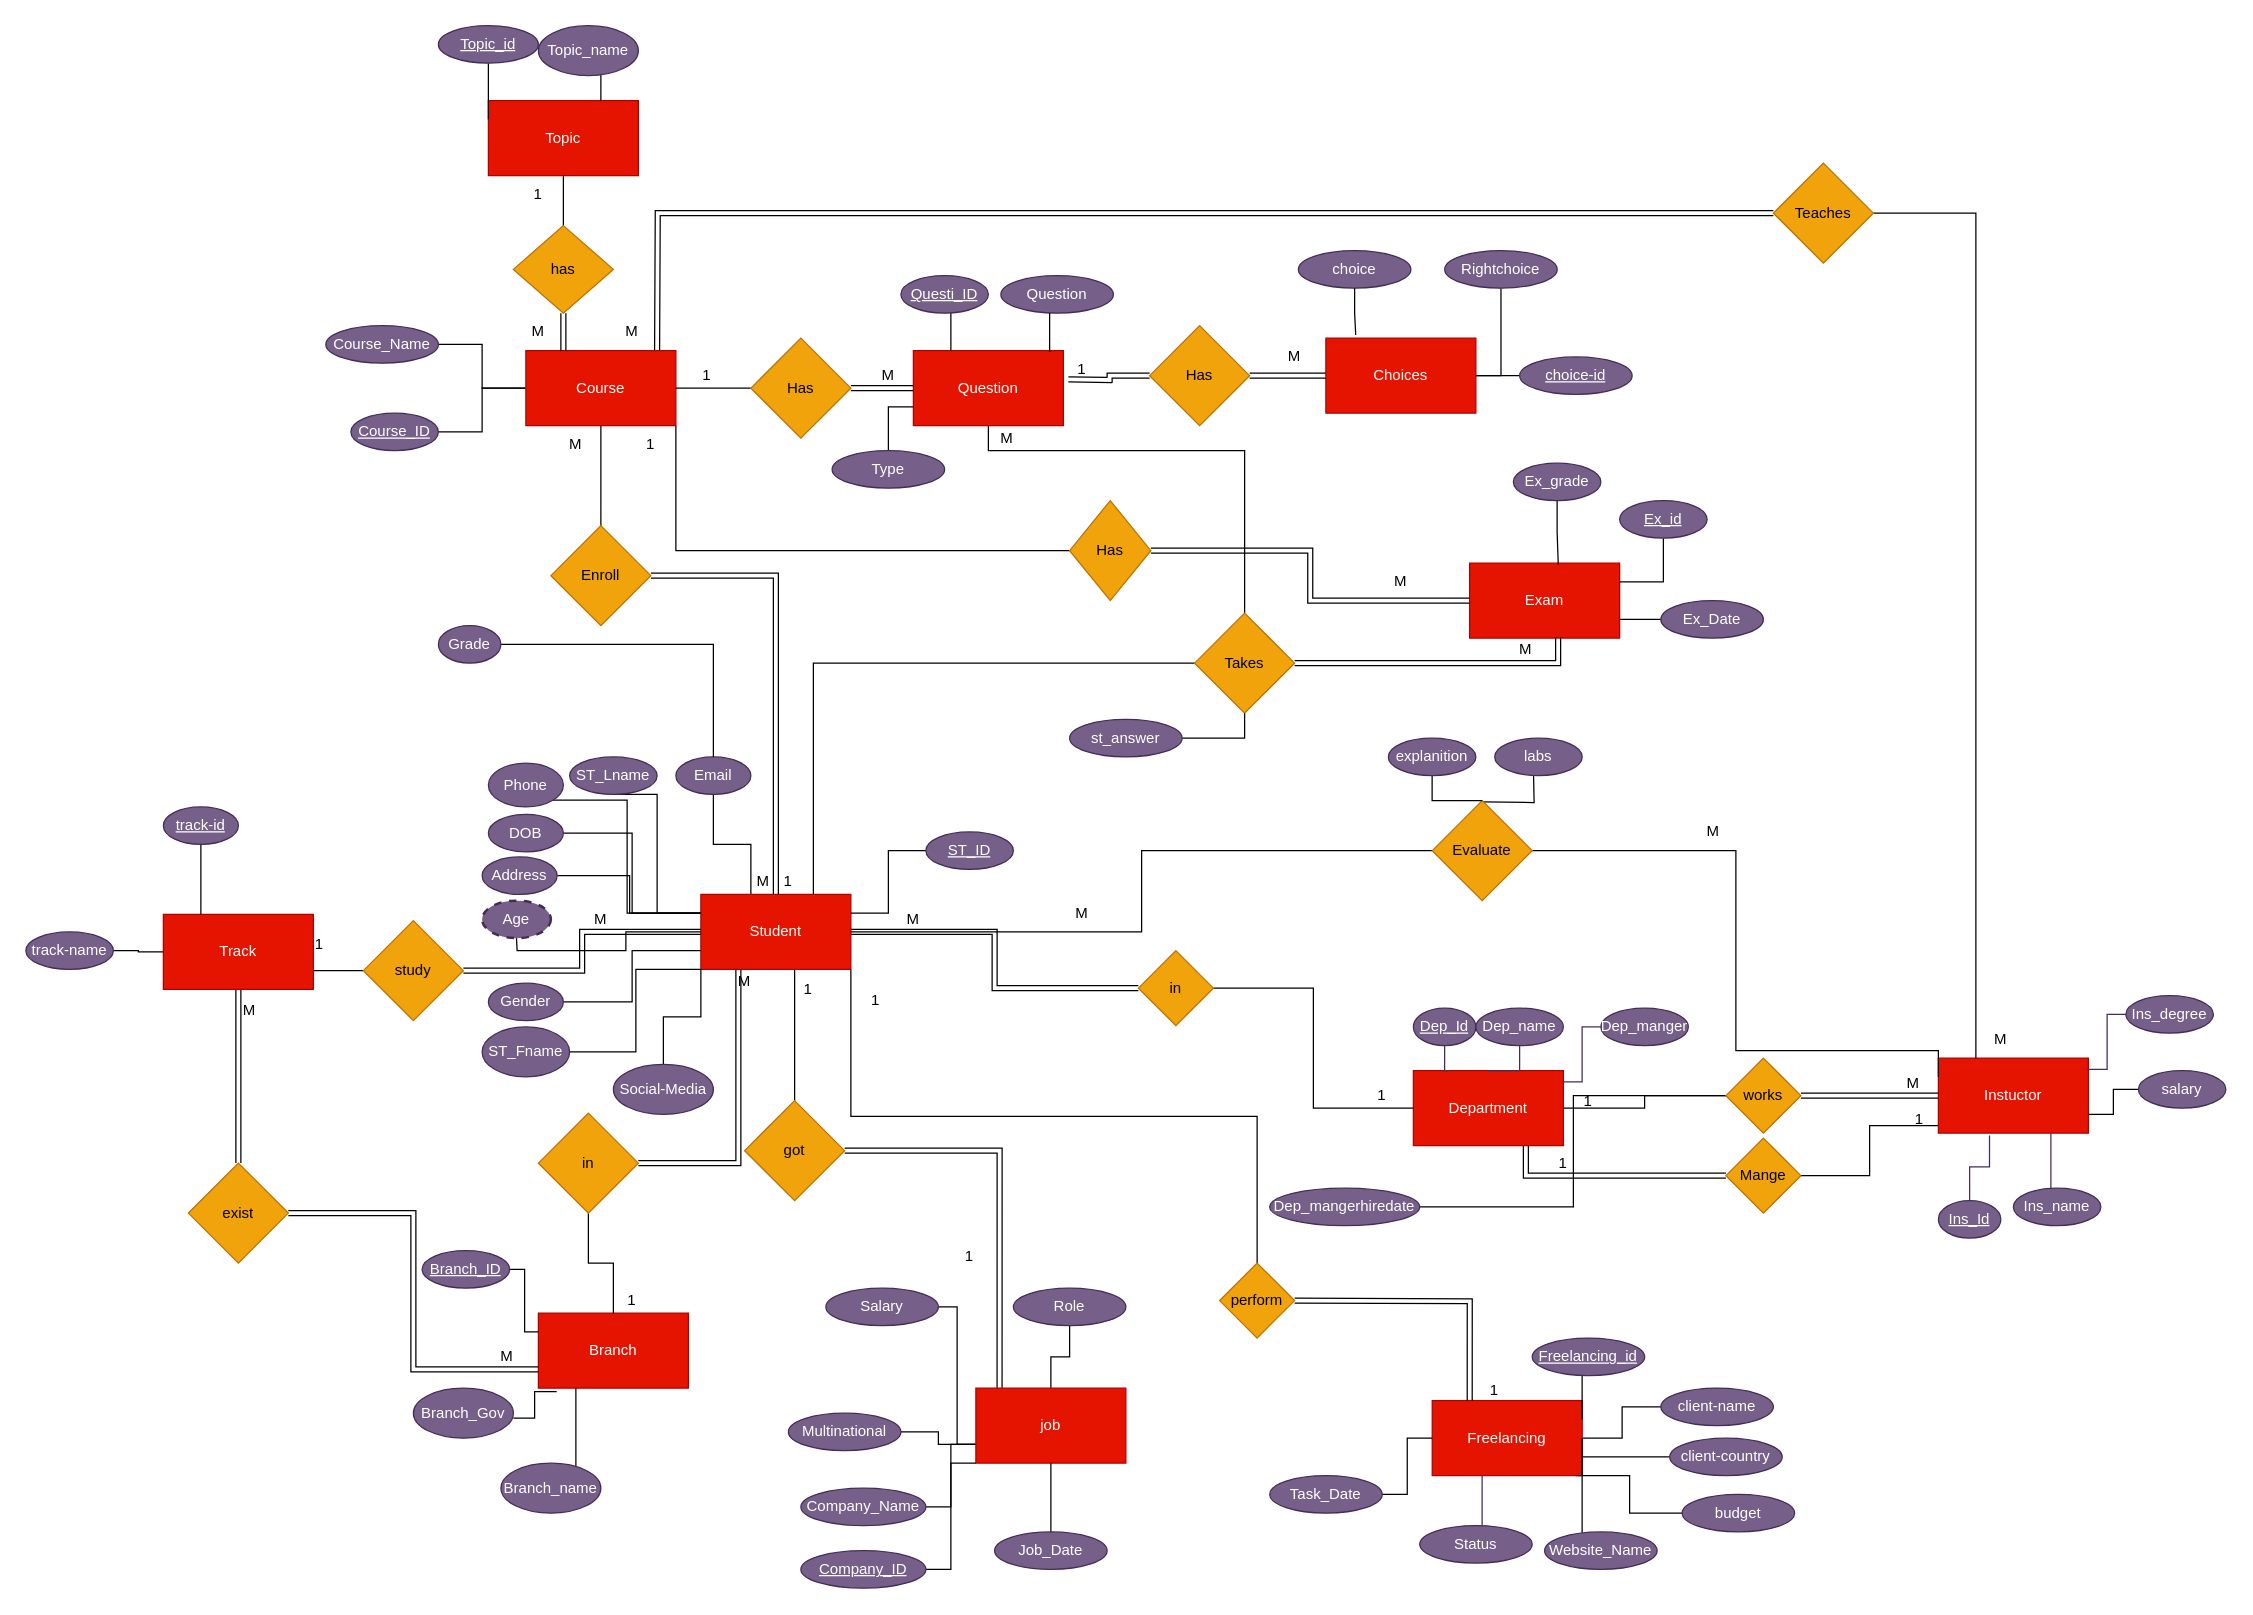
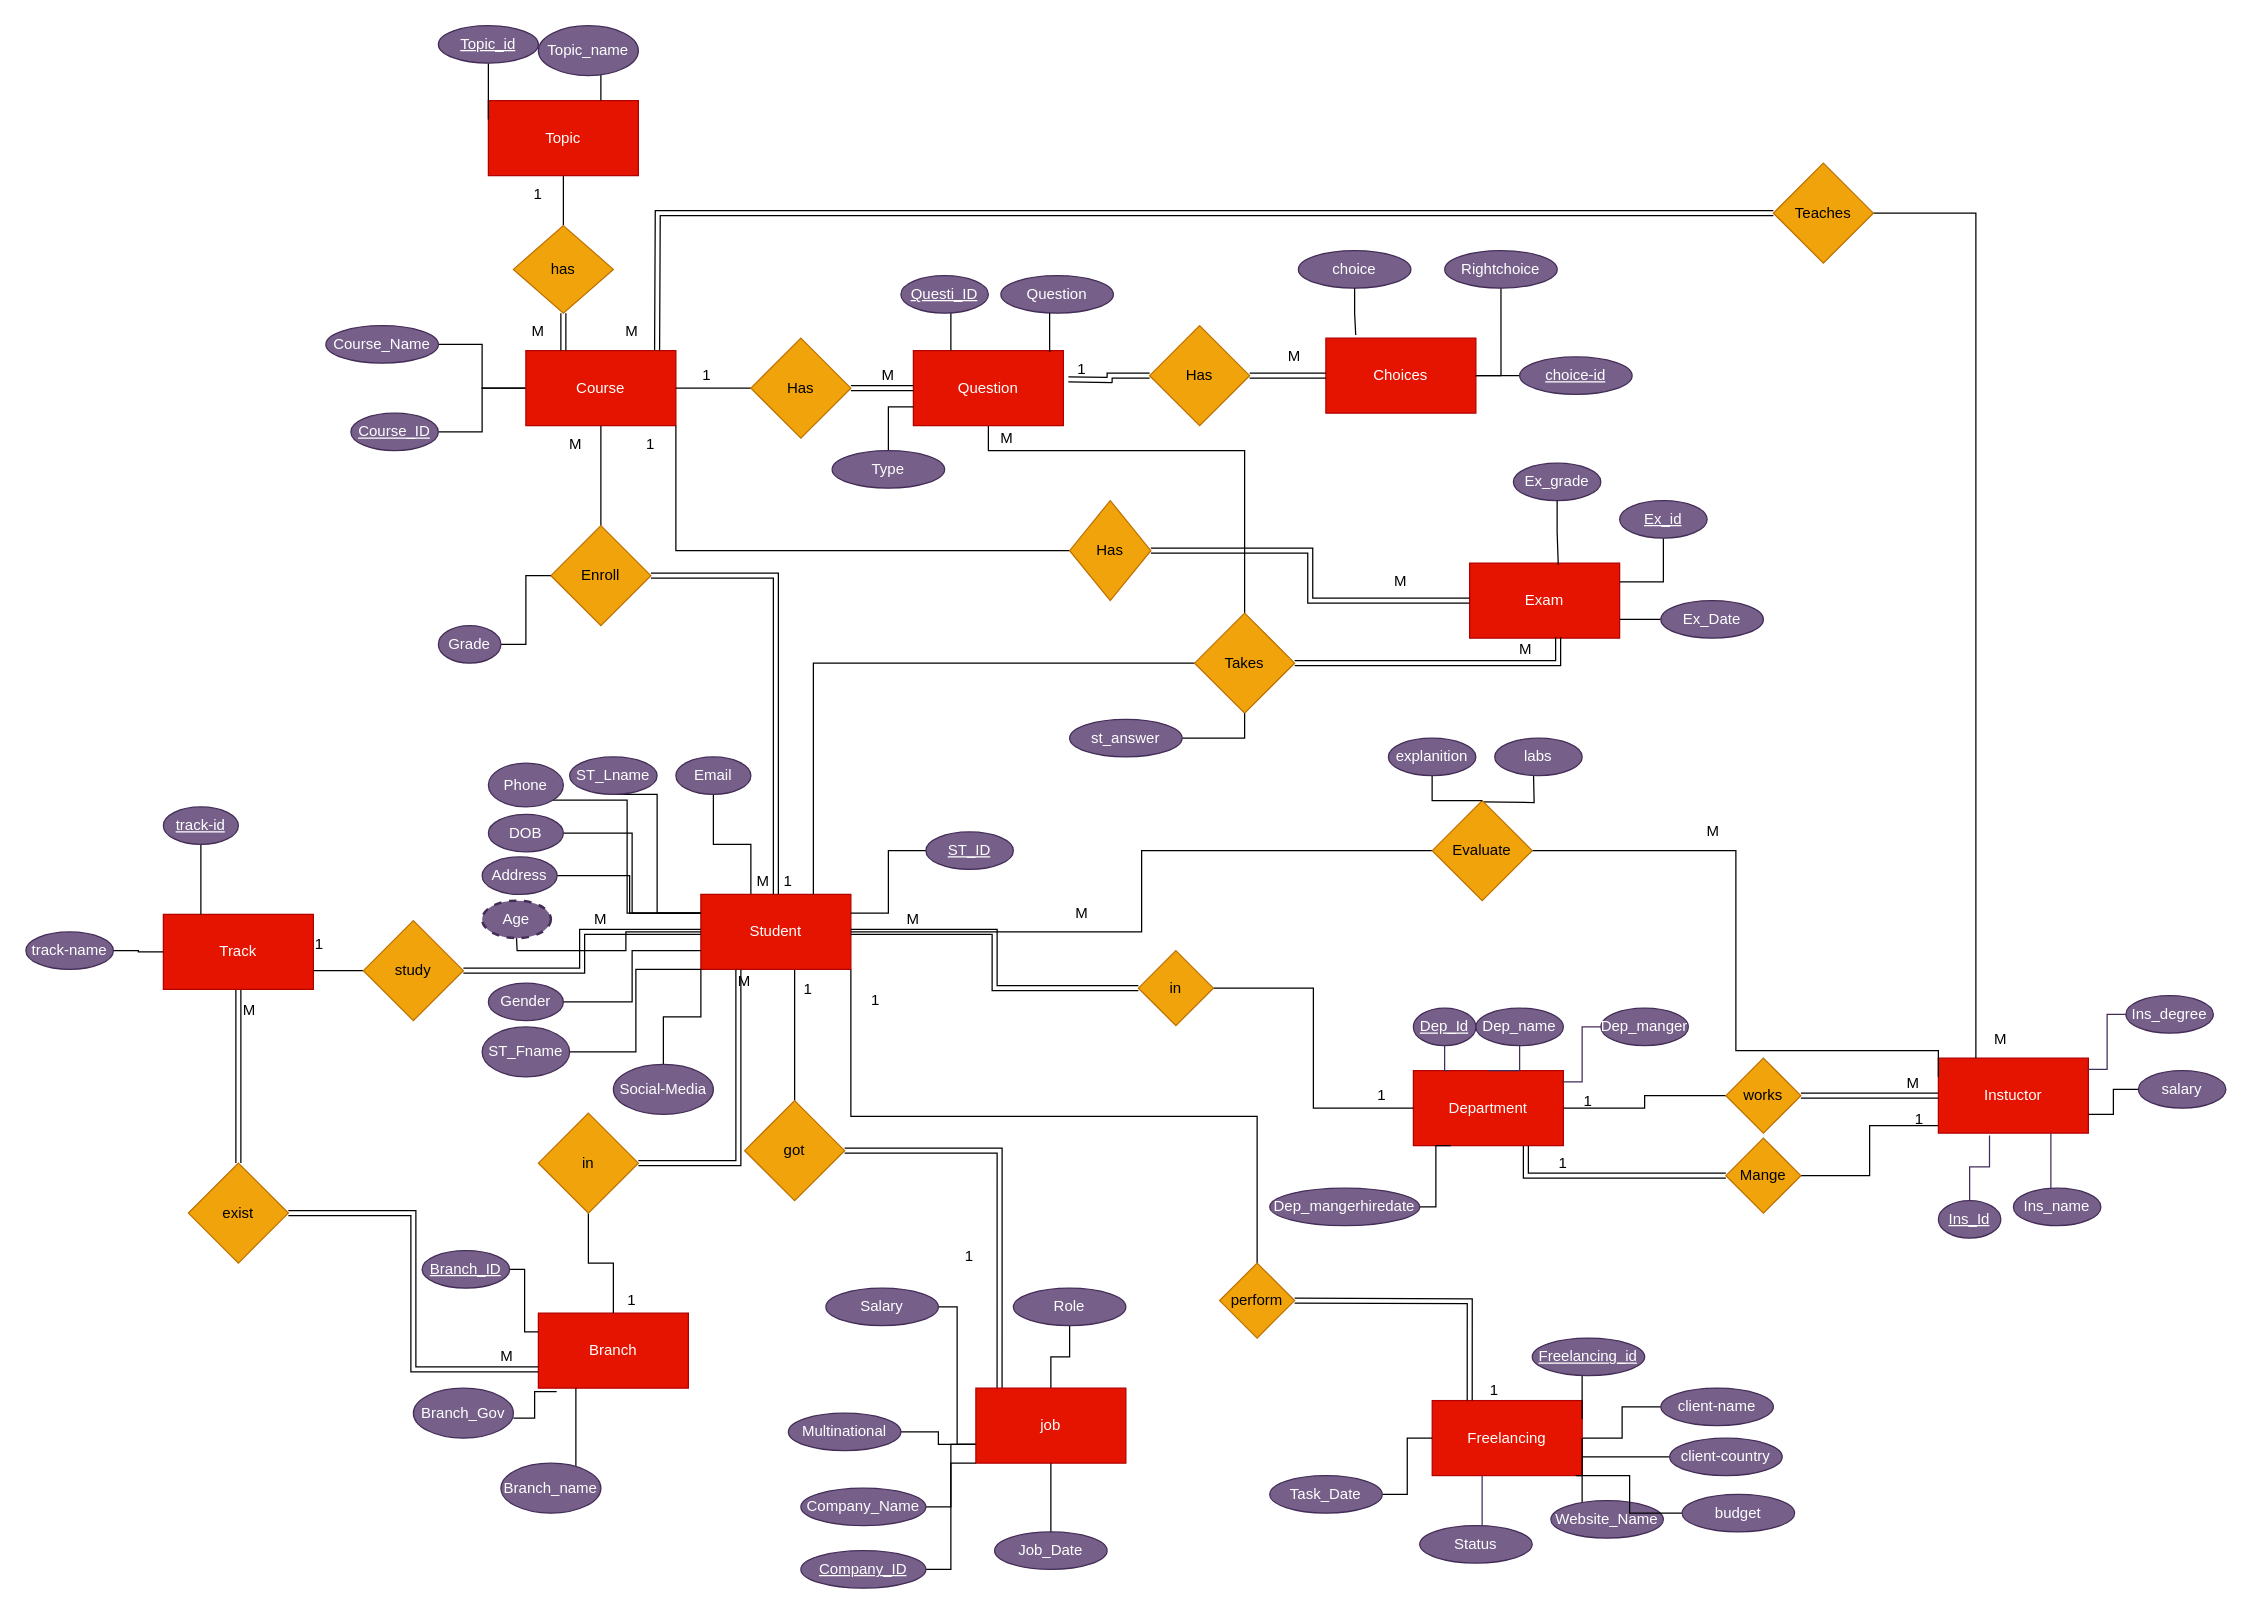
edge "Grade" -- "Email": now "Grade" -- "Enroll"
edge "works" -- "Dep_mangerhiredate": now "Department" -- "Dep_mangerhiredate"
node "Website_Name": moved (1601, 1551) -> (1607, 1519)
